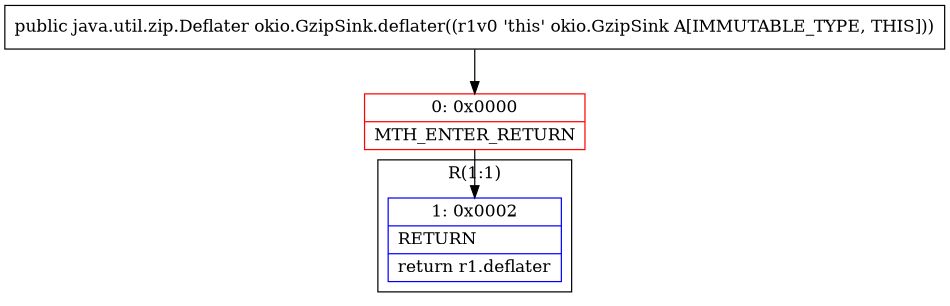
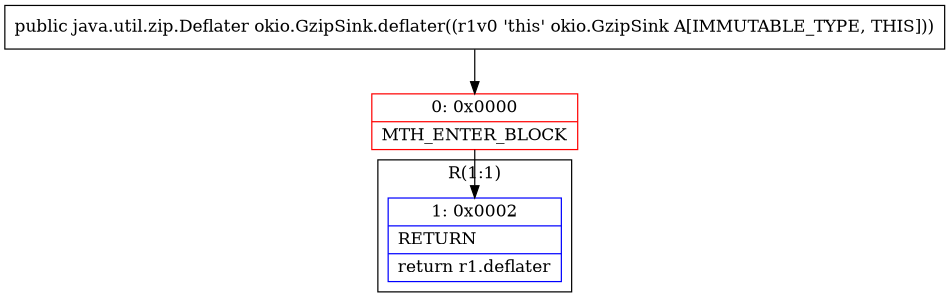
node "0: 0x0000": text "MTH_ENTER_RETURN" -> "MTH_ENTER_BLOCK"
